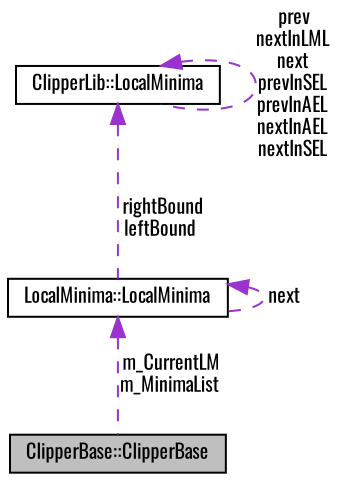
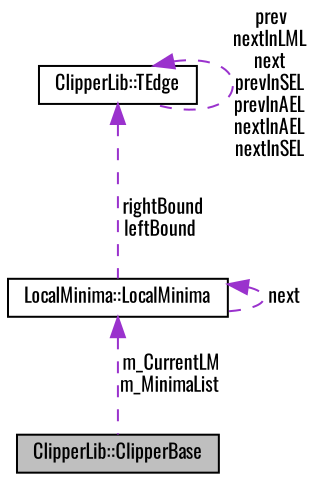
node "ClipperLib::LocalMinima": label "ClipperLib::LocalMinima" -> "ClipperLib::TEdge"
node "ClipperBase::ClipperBase": label "ClipperBase::ClipperBase" -> "ClipperLib::ClipperBase"
